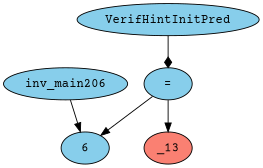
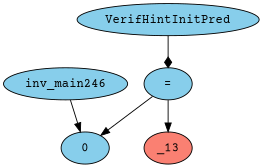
node "inv_main206": label "inv_main206" -> "inv_main246"
node "6": label "6" -> "0"
